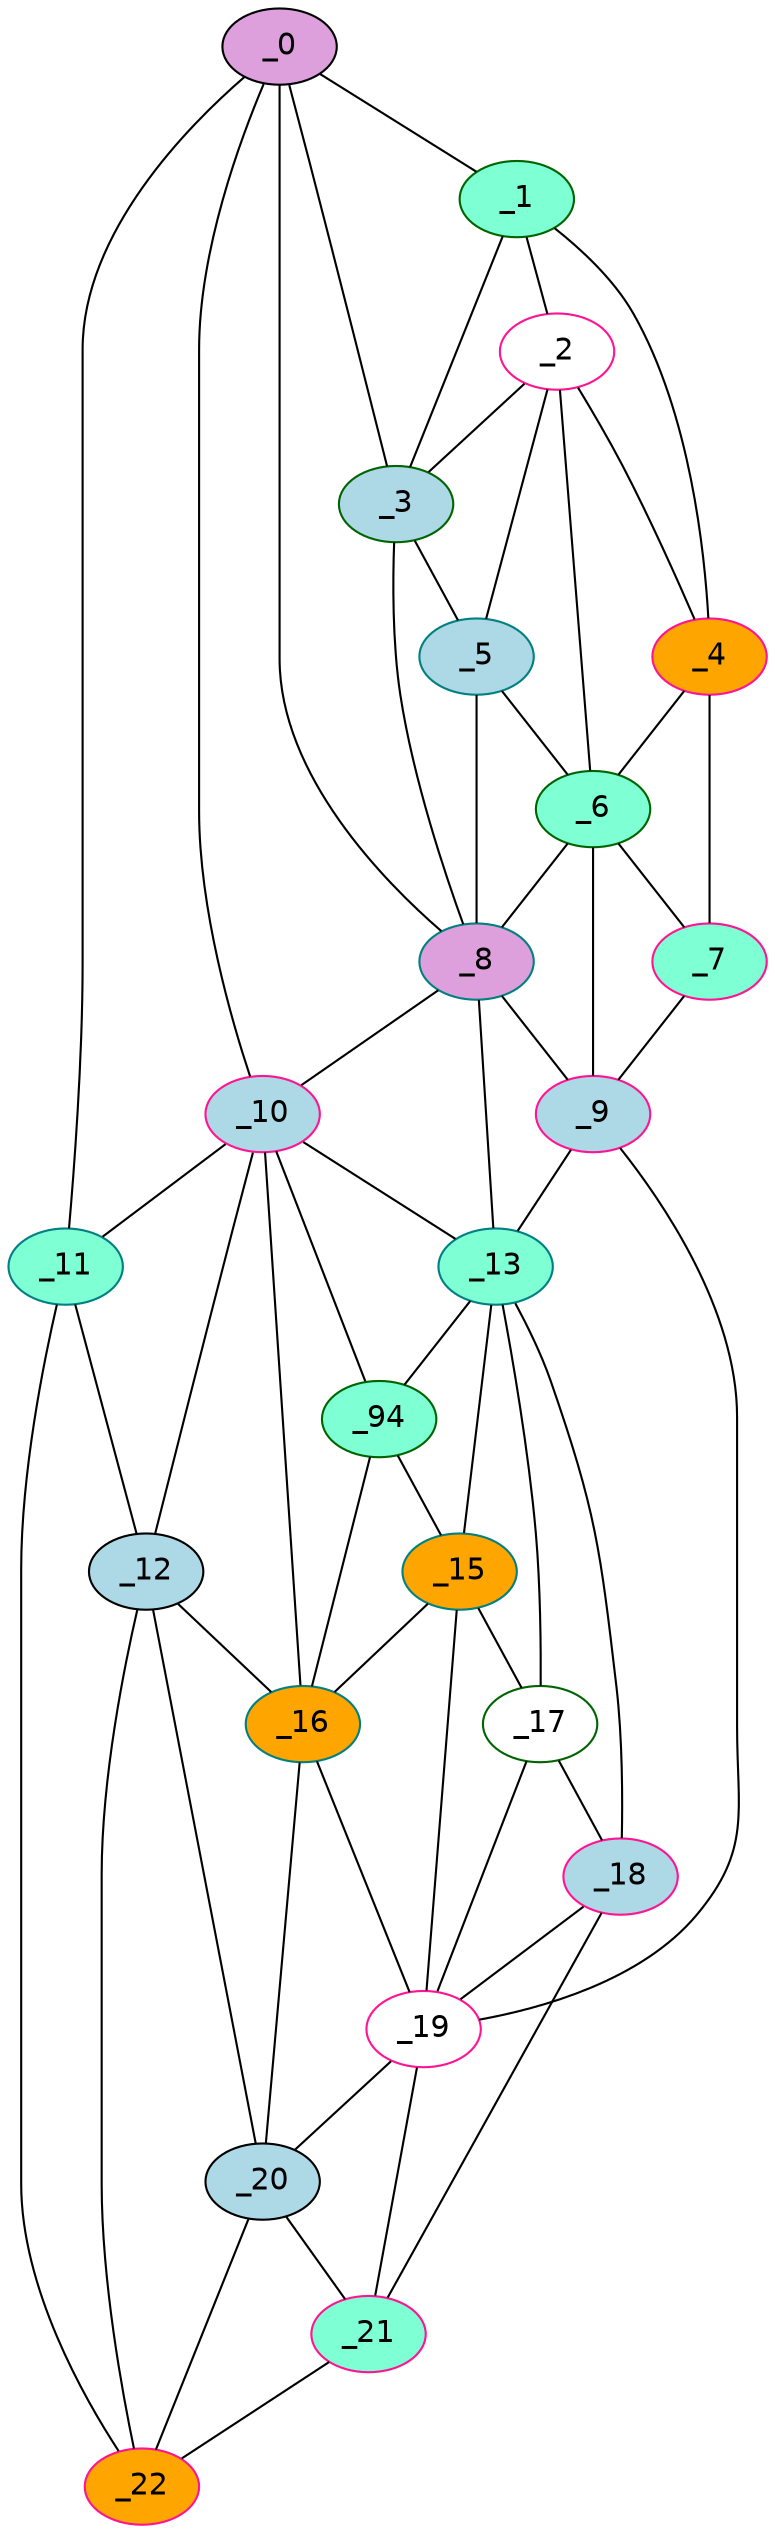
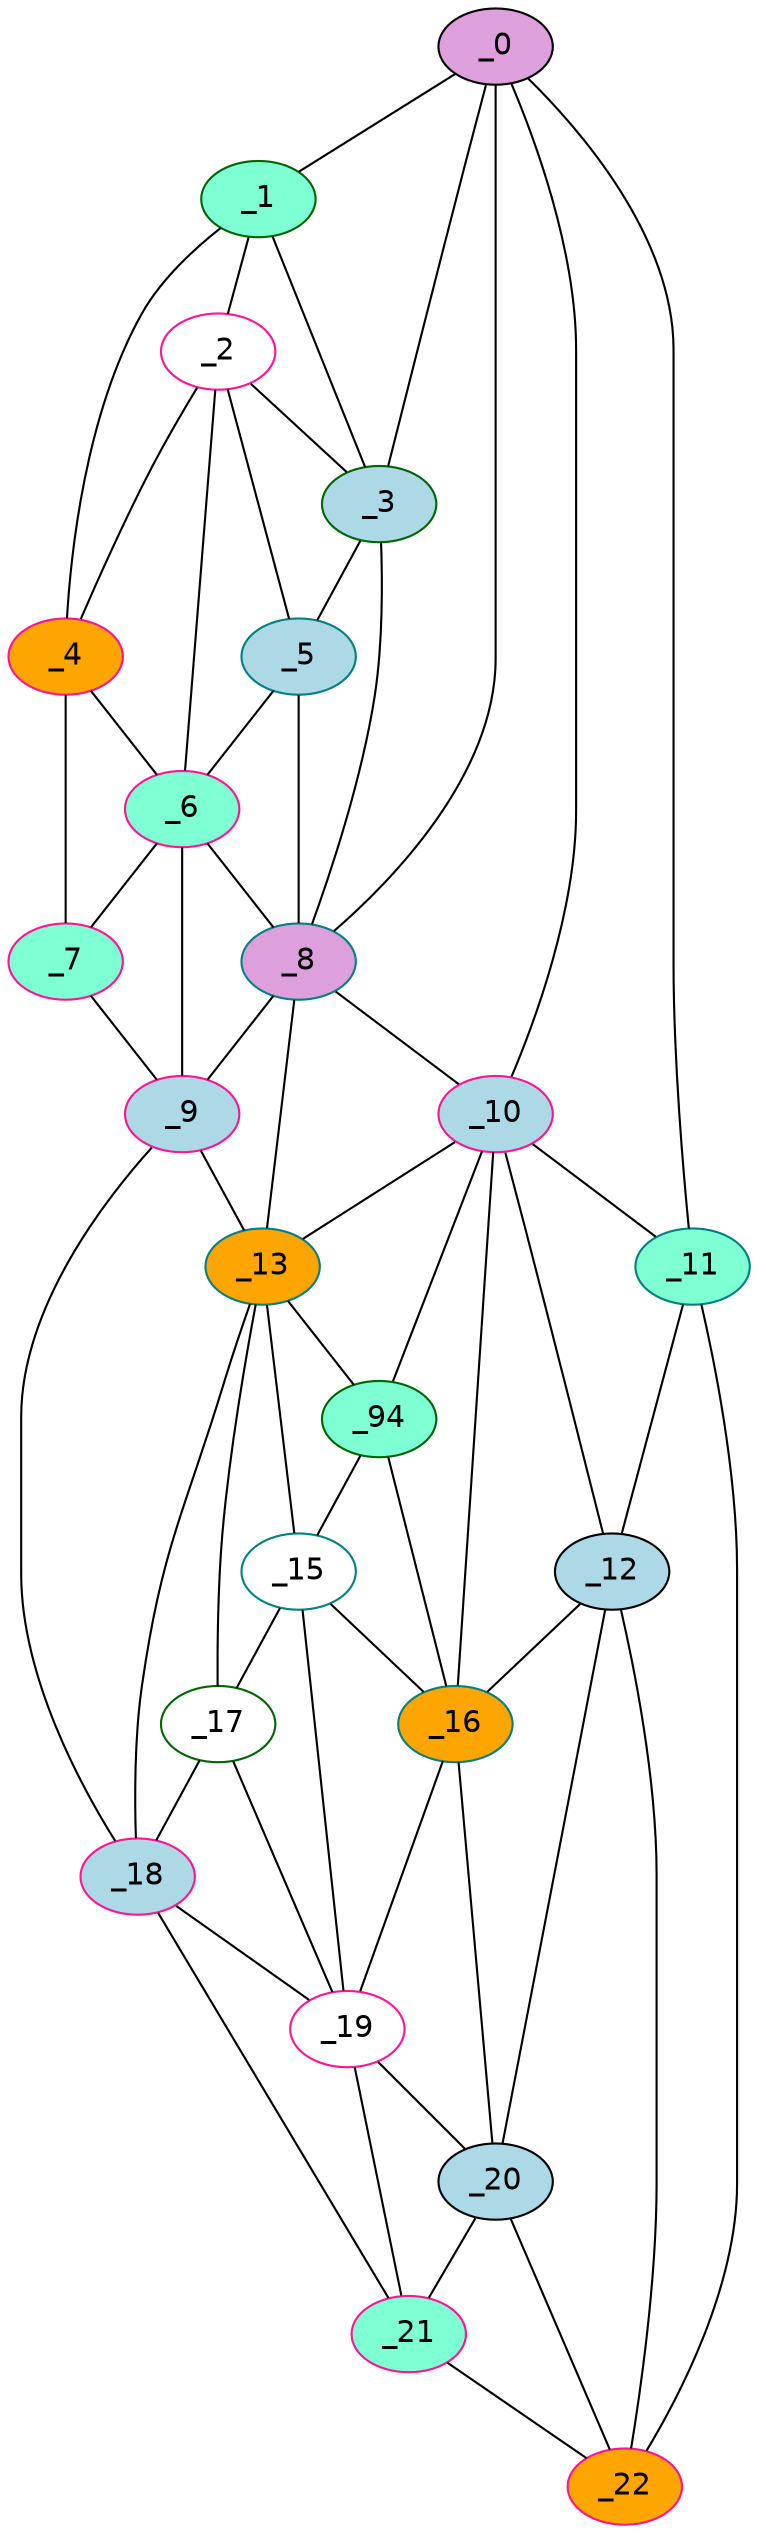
node "_6": color darkgreen -> deeppink
node "_13": fillcolor aquamarine -> orange
node "_15": fillcolor orange -> white
edge "_9" -- "_19": now "_9" -- "_18"
